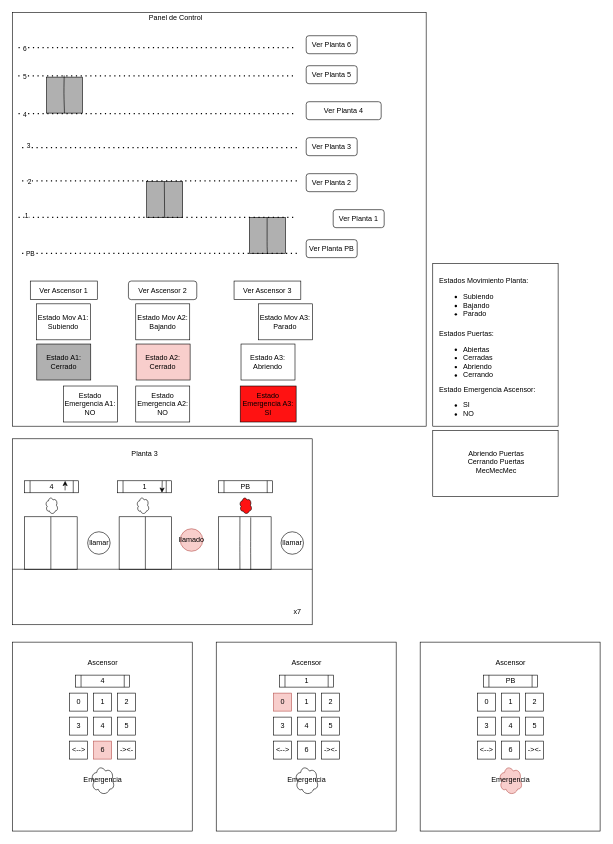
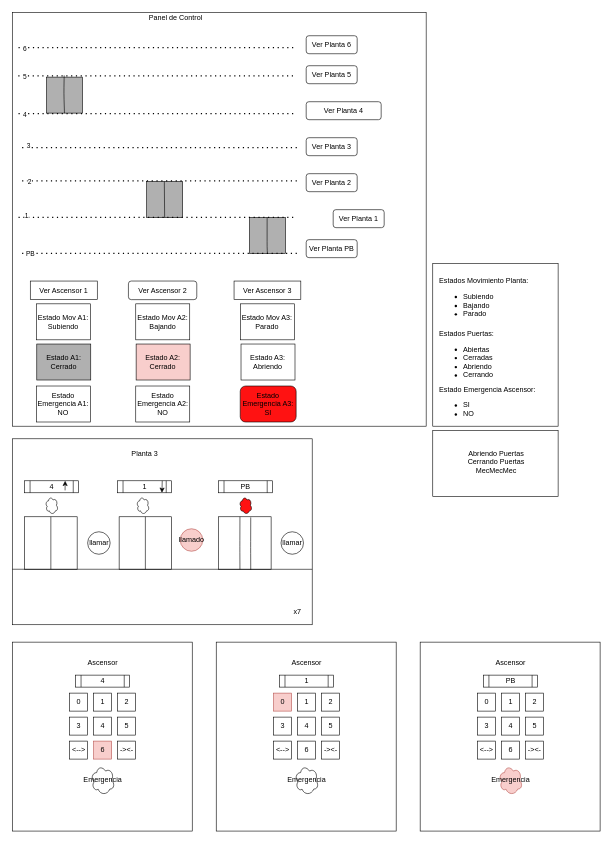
node "Estado Mov A3: Parado": moved (286, 322) -> (268, 322)
node "Estado Emergencia A1: NO": moved (90, 404) -> (63, 404)
node "Estado Emergencia A3: SI": shape rectangle -> rounded rectangle
